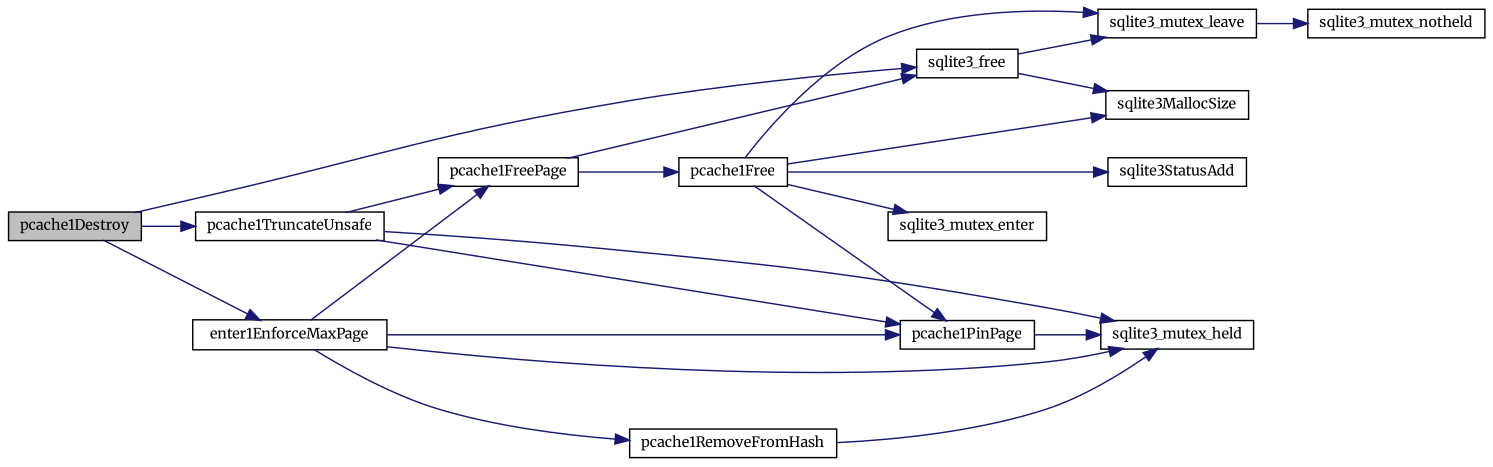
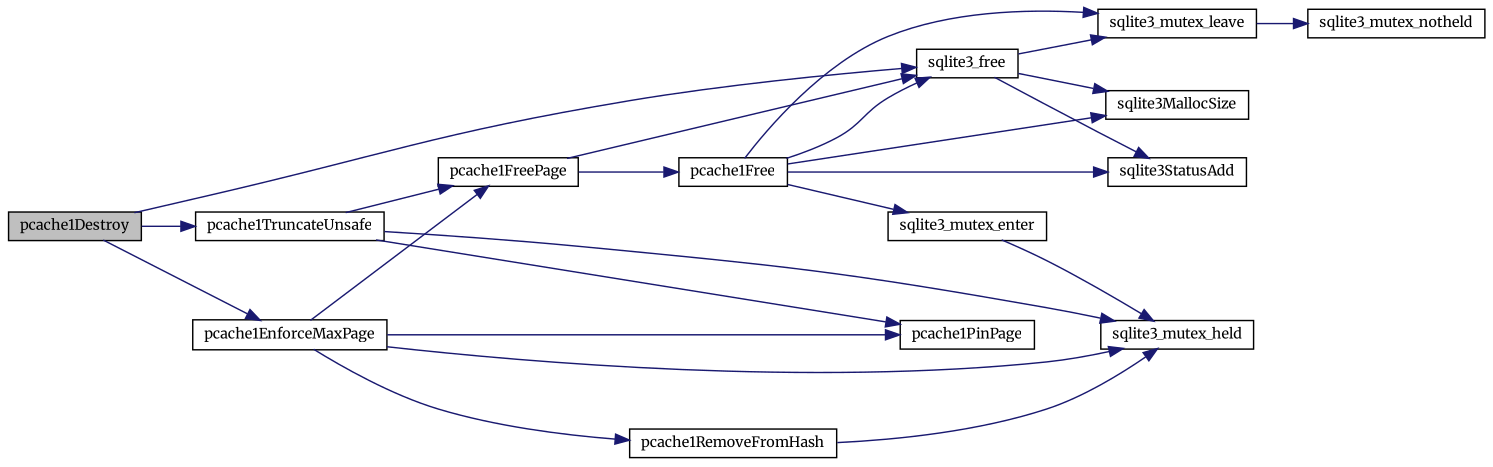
edge "sqlite3_free" -> "sqlite3StatusAdd": added
edge "pcache1Free" -> "pcache1PinPage": now "pcache1Free" -> "sqlite3_free"
node "enter1EnforceMaxPage": label "enter1EnforceMaxPage" -> "pcache1EnforceMaxPage"
edge "pcache1PinPage" -> "sqlite3_mutex_held": now "sqlite3_mutex_enter" -> "sqlite3_mutex_held"
